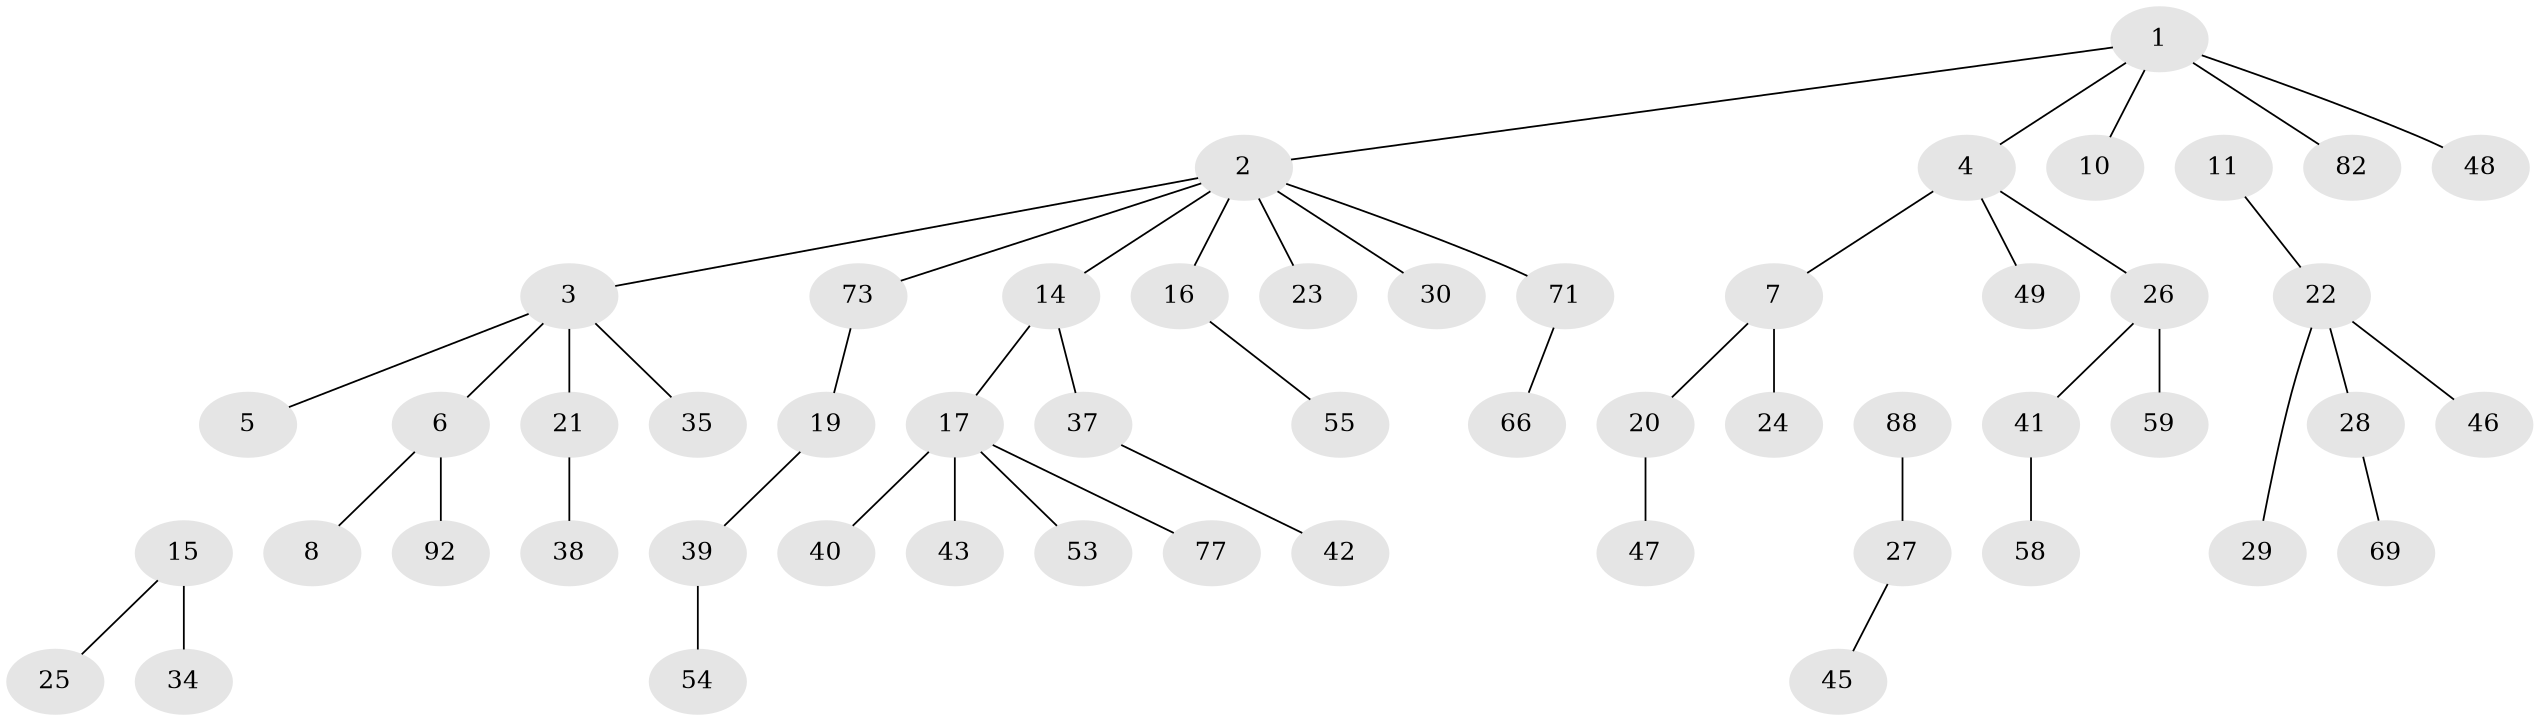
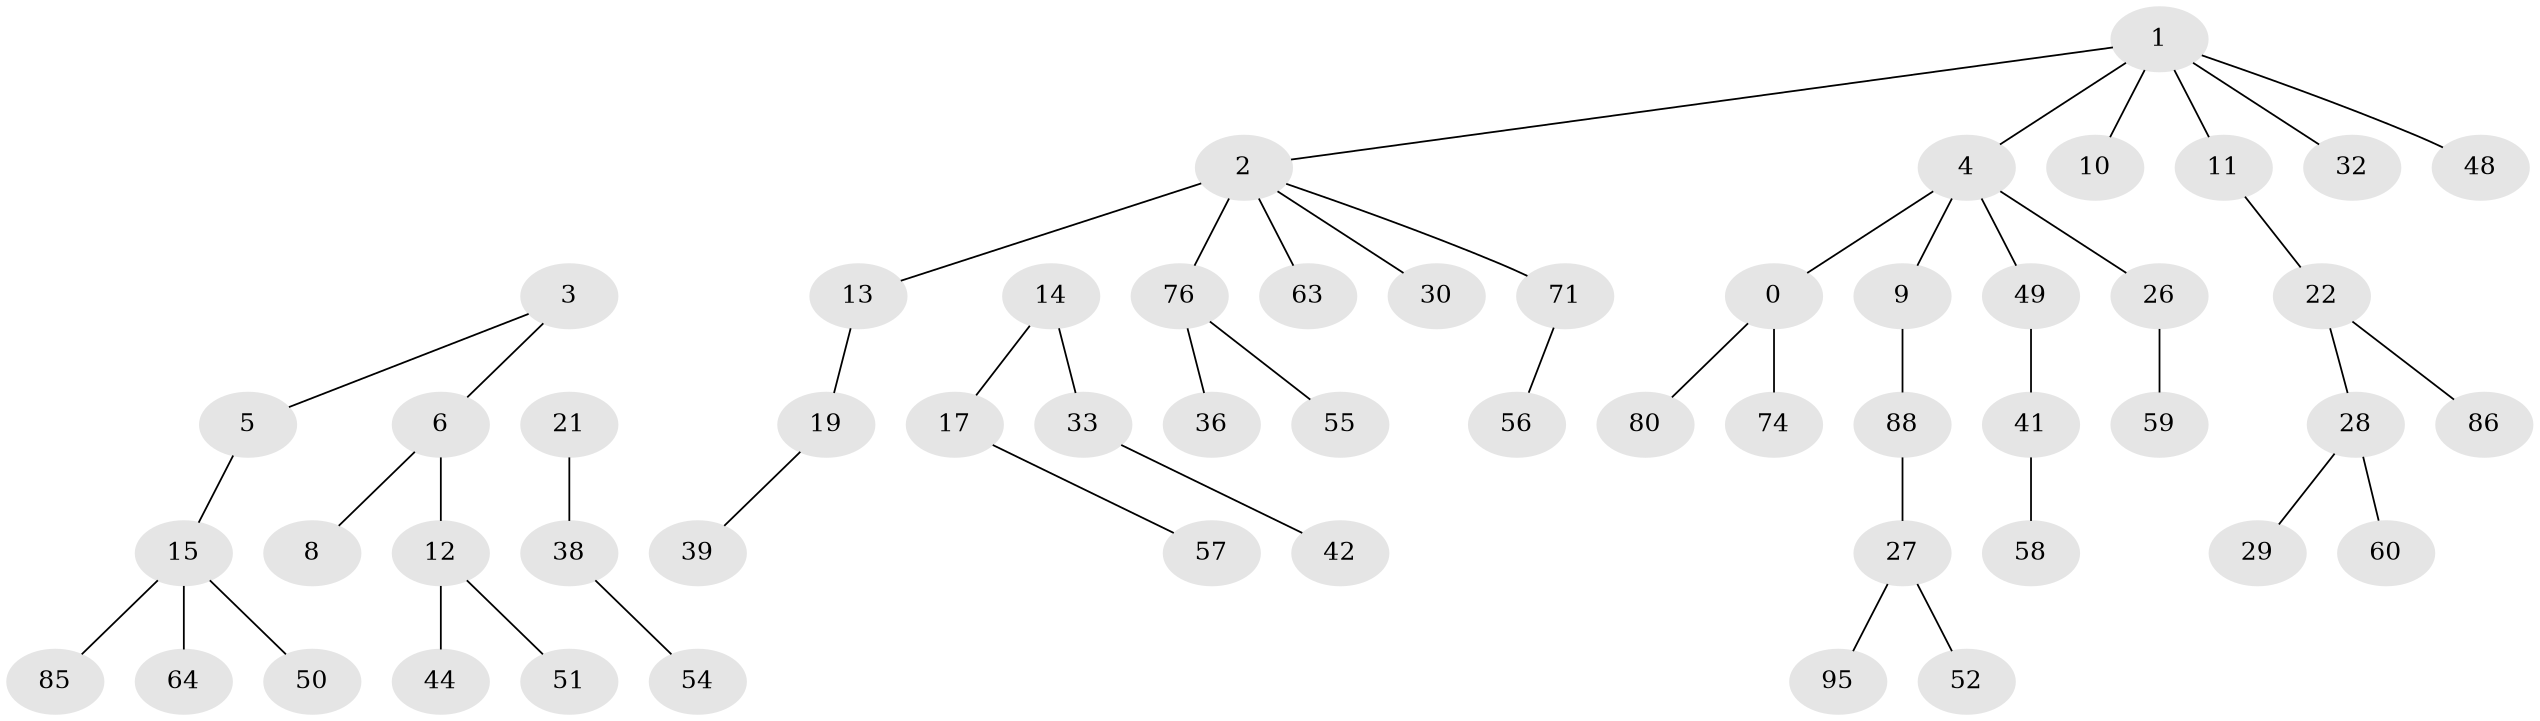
edge "1" -- "11": added
node "82": label "82" -> "32"
edge "2" -- "3": removed
edge "2" -- "14": removed
node "73": label "73" -> "13"
node "16": label "16" -> "76"
node "23": label "23" -> "63"
node "7": label "7" -> "0"
node "9": added
edge "26" -- "41": now "49" -- "41"
edge "3" -- "21": removed
edge "22" -- "29": now "28" -- "29"
node "35": removed
node "37": label "37" -> "33"
node "36": added
node "66": label "66" -> "56"
node "20": label "20" -> "80"
node "24": label "24" -> "74"
node "46": label "46" -> "86"
edge "5" -- "15": added
node "92": label "92" -> "12"
node "40": removed
node "43": removed
node "53": removed
node "77": label "77" -> "57"
node "47": removed
node "69": label "69" -> "60"
edge "39" -- "54": now "38" -- "54"
node "25": label "25" -> "85"
node "34": label "34" -> "64"
node "50": added
node "44": added
node "51": added
node "45": label "45" -> "95"
node "52": added
